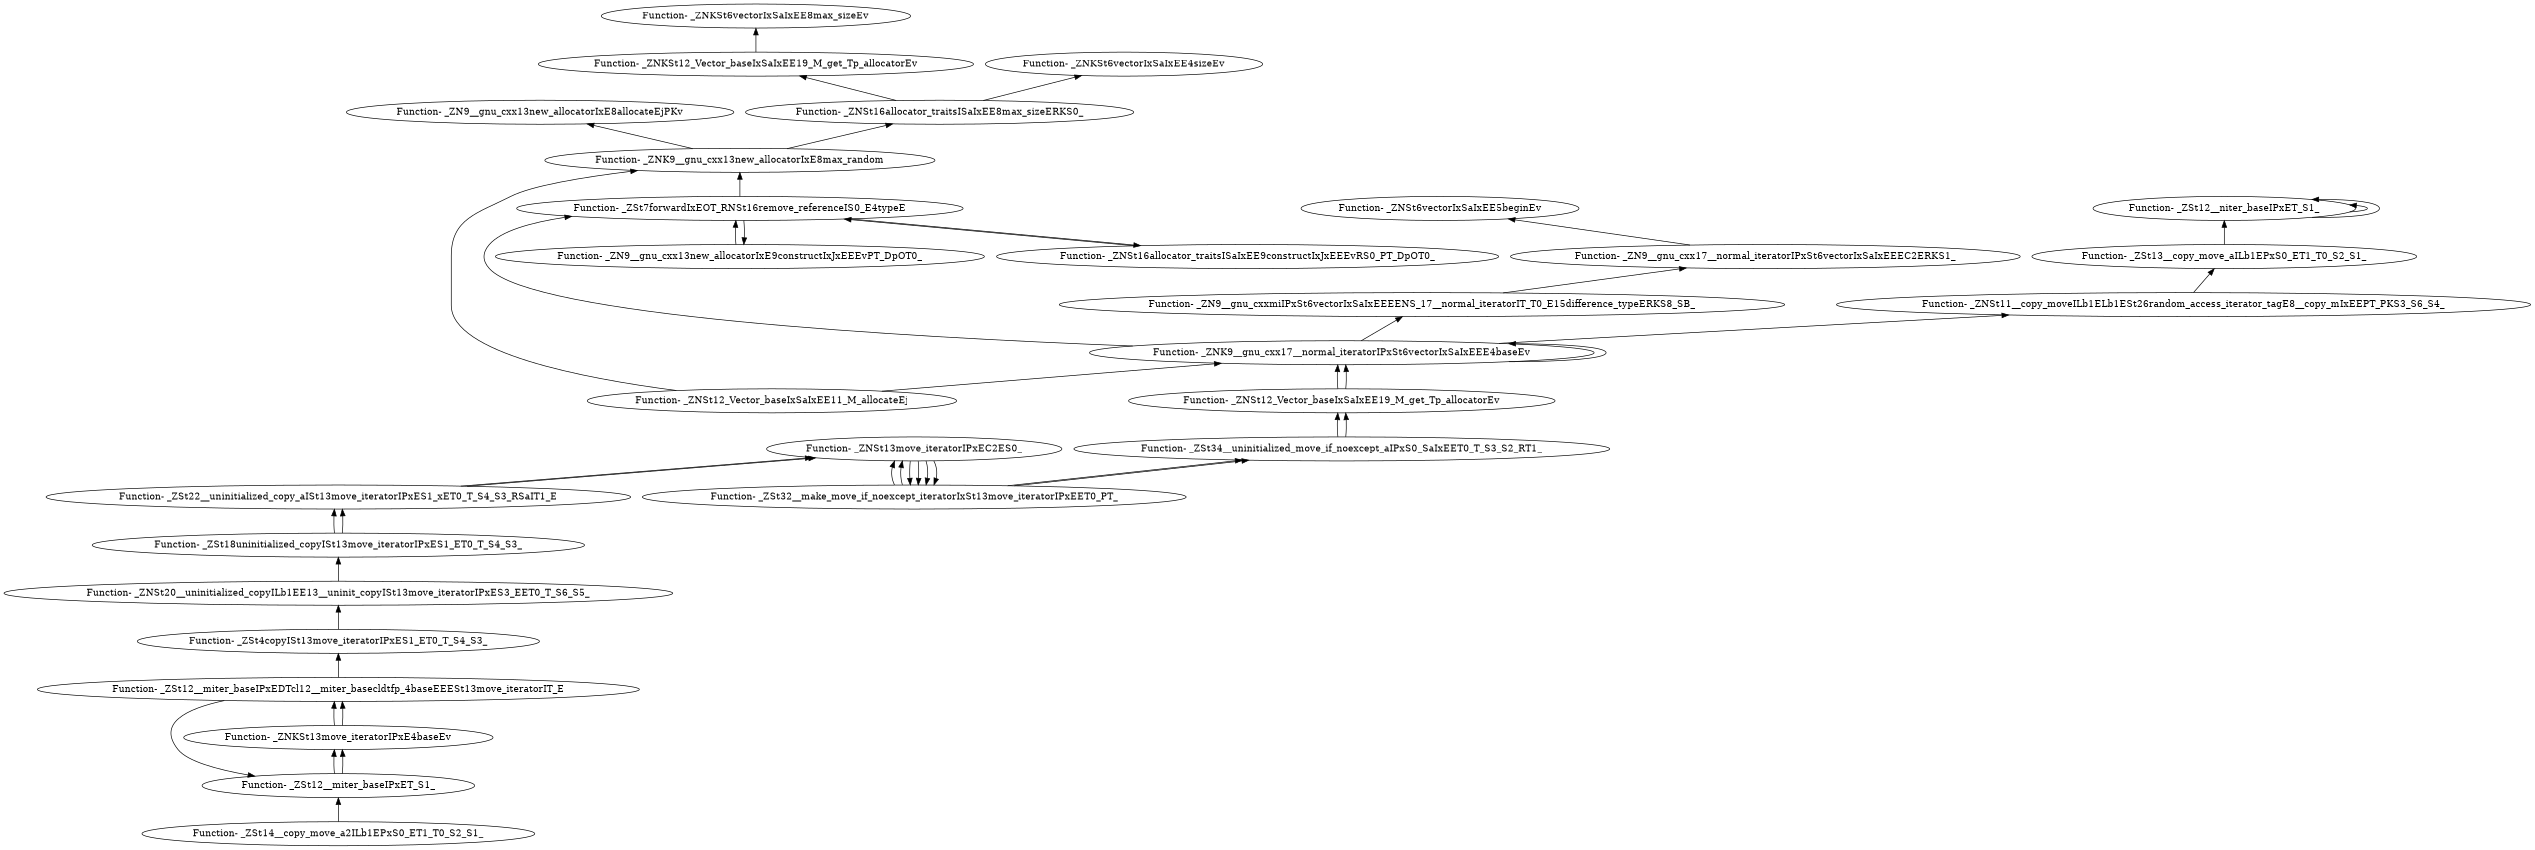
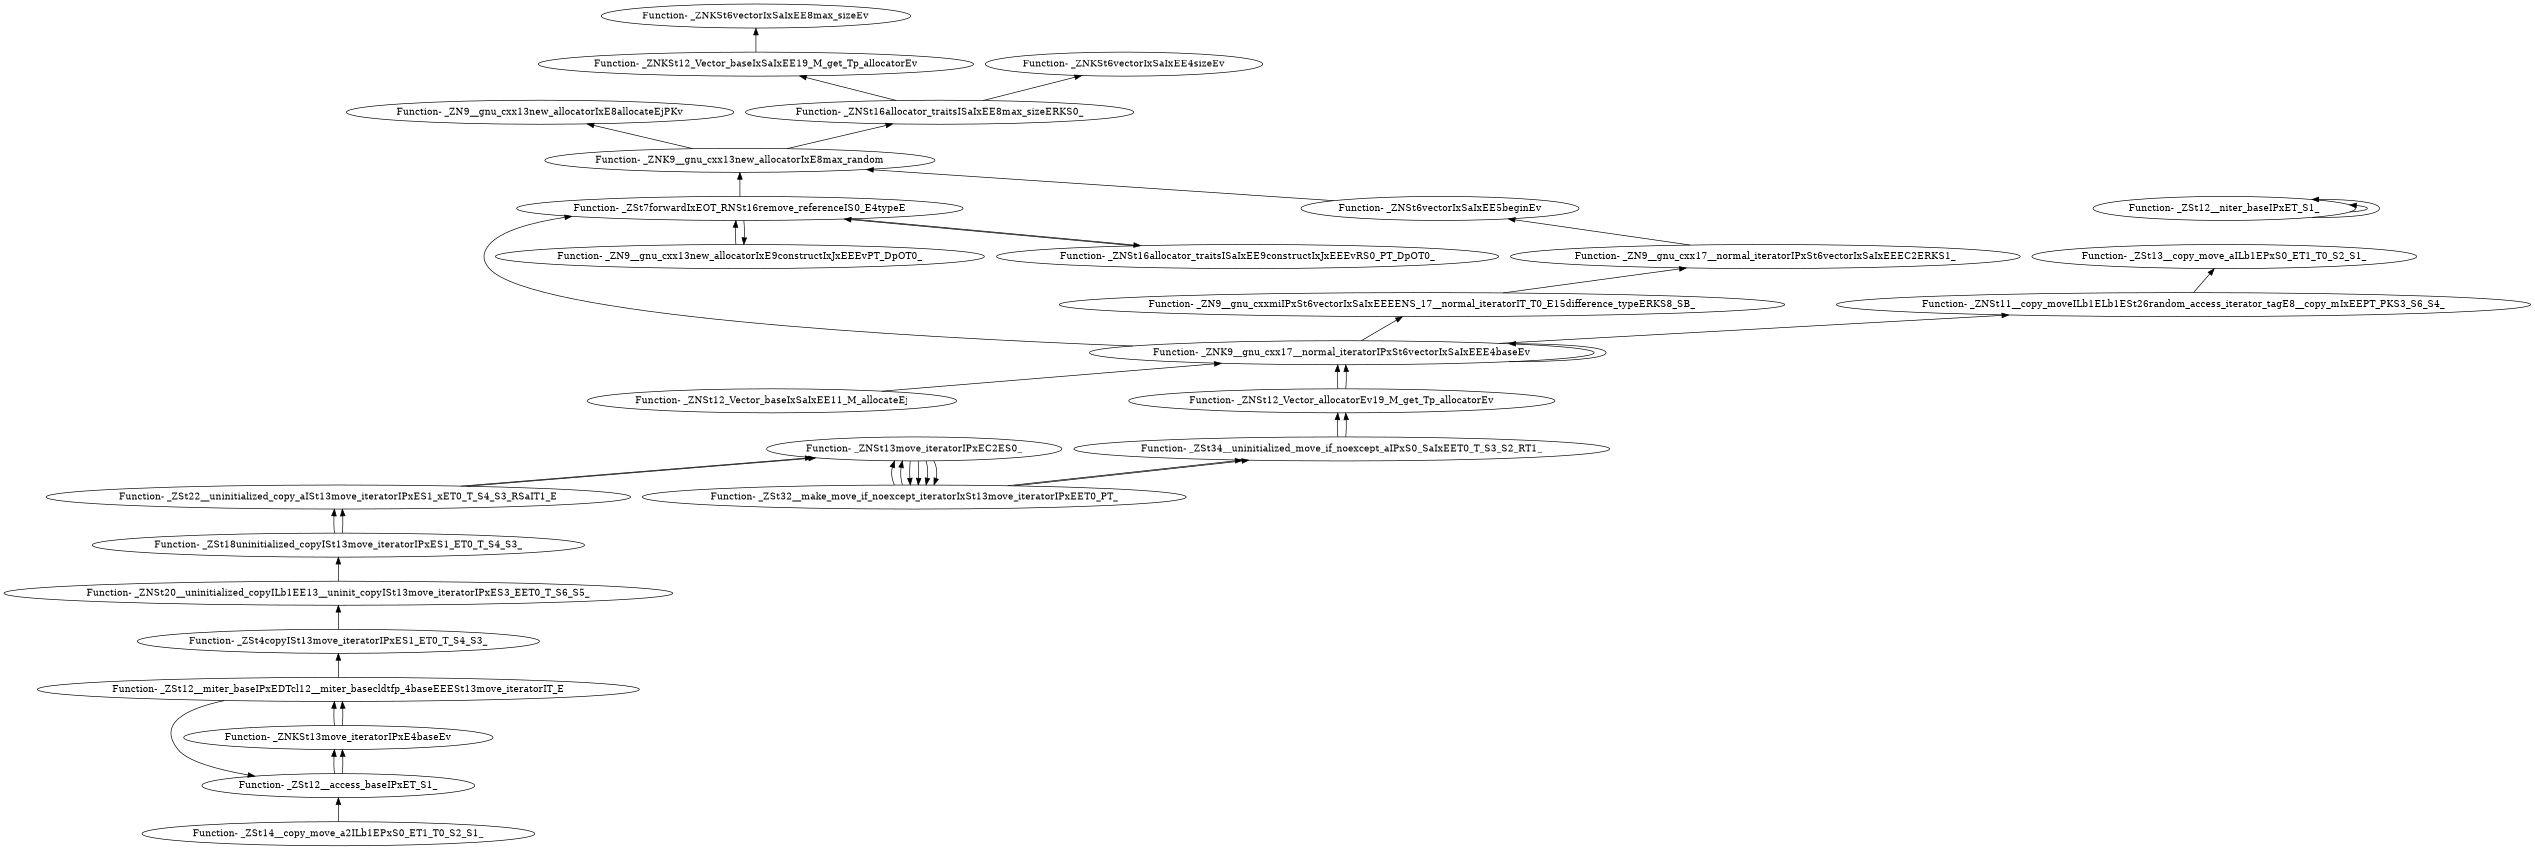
edge "Function- _ZSt13__copy_move_aILb1EPxS0_ET1_T0_S2_S1_" -> "Function- _ZSt12__niter_baseIPxET_S1_": removed
edge "Function- _ZNSt12_Vector_baseIxSaIxEE11_M_allocateEj" -> "Function- _ZNK9__gnu_cxx13new_allocatorIxE8max_random": now "Function- _ZNSt6vectorIxSaIxEE5beginEv" -> "Function- _ZNK9__gnu_cxx13new_allocatorIxE8max_random"
node "Function- _ZNSt12_Vector_baseIxSaIxEE19_M_get_Tp_allocatorEv": label "Function- _ZNSt12_Vector_baseIxSaIxEE19_M_get_Tp_allocatorEv" -> "Function- _ZNSt12_Vector_allocatorEv19_M_get_Tp_allocatorEv"
node "Function- _ZSt12__miter_baseIPxET_S1_": label "Function- _ZSt12__miter_baseIPxET_S1_" -> "Function- _ZSt12__access_baseIPxET_S1_"
